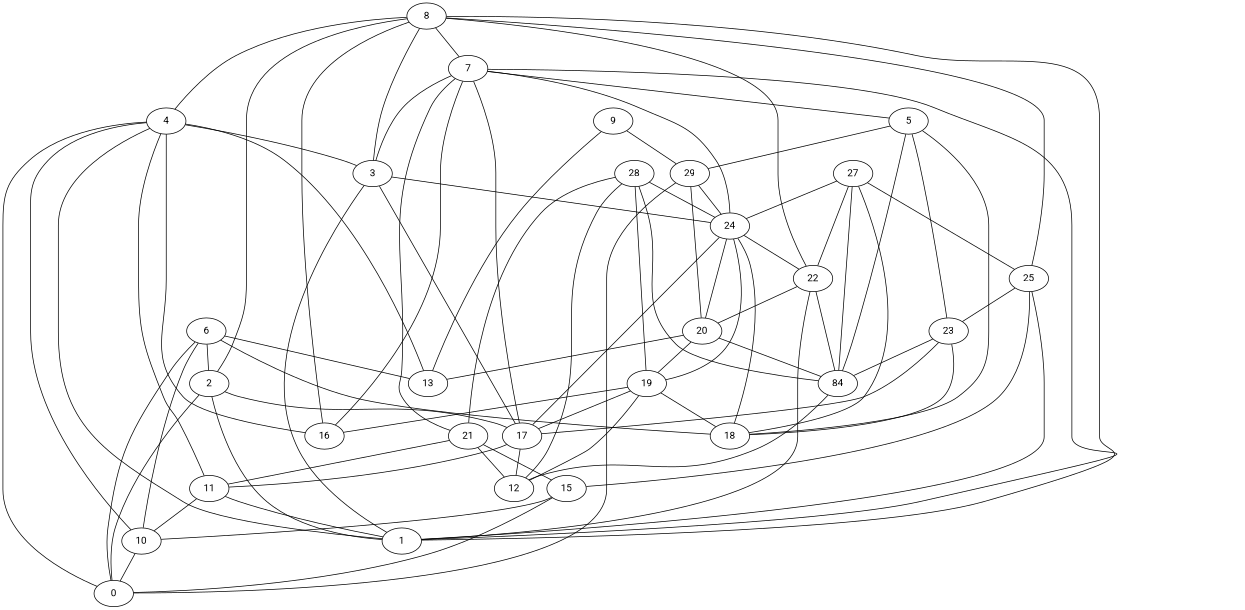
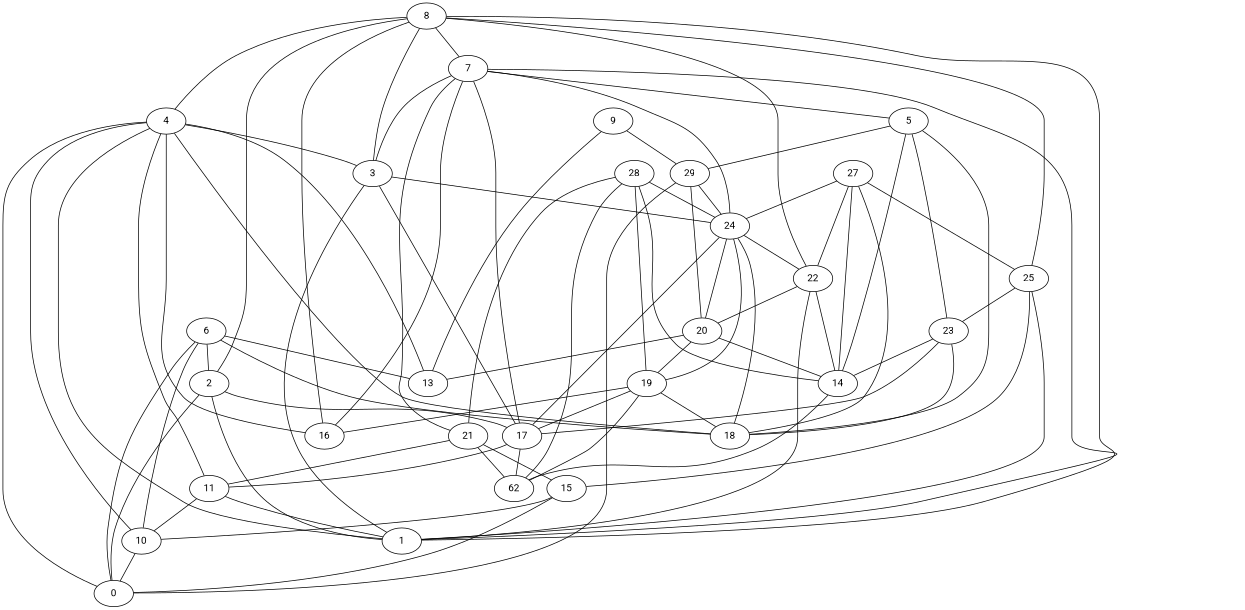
node "84": label "84" -> "14"
edge "4" -- "18": added
node "12": label "12" -> "62"
